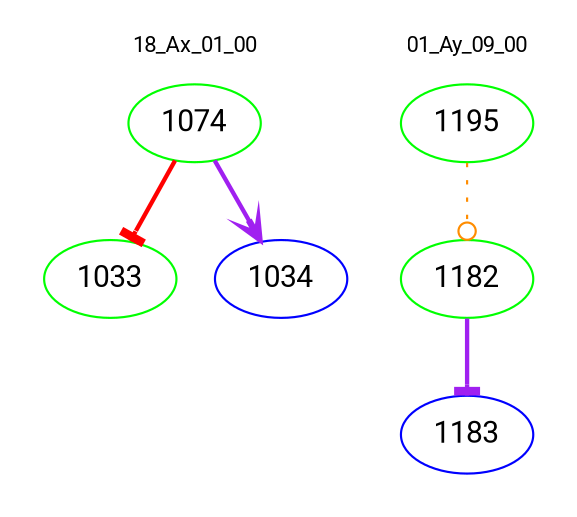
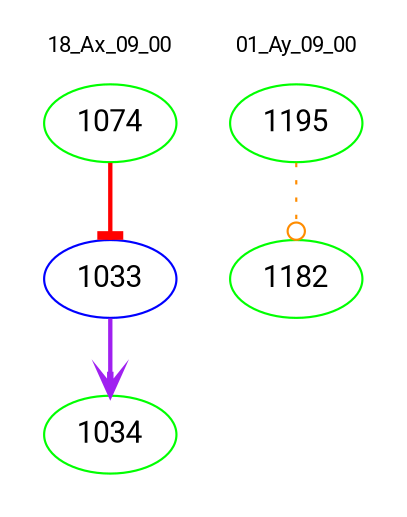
cluster "18_Ax_01_00": label "18_Ax_01_00" -> "18_Ax_09_00"
edge "1074" -> "1034": now "1033" -> "1034"
node "1033": color green -> blue
node "1034": color blue -> green
node "1183": removed
